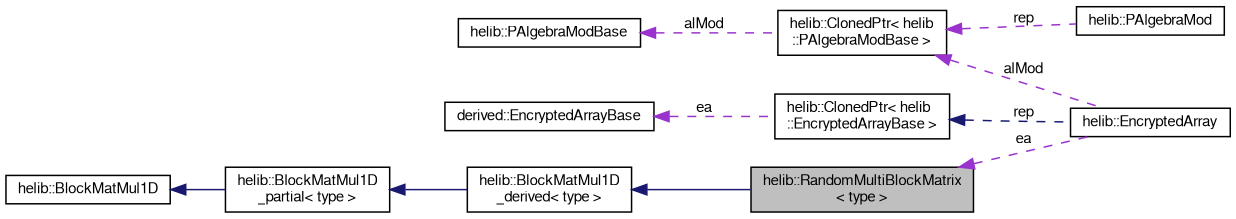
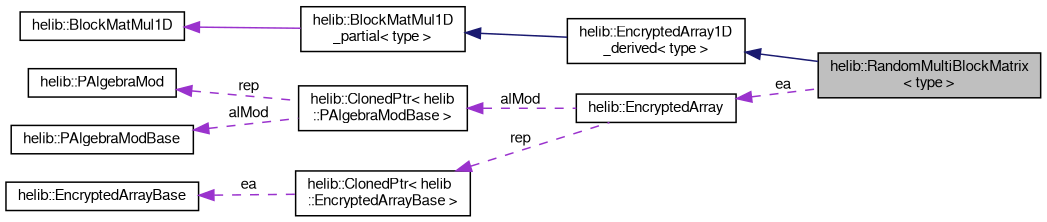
edge "helib::PAlgebraMod" -> "helib::ClonedPtr< helib ::PAlgebraModBase >": reversed
node "derived::EncryptedArrayBase": label "derived::EncryptedArrayBase" -> "helib::EncryptedArrayBase"
edge "helib::EncryptedArray" -> "helib::ClonedPtr< helib ::EncryptedArrayBase >": color midnightblue -> darkorchid3
edge "helib::EncryptedArray" -> "helib::RandomMultiBlockMatrix < type >": reversed
edge "helib::BlockMatMul1D _partial< type >" -> "helib::BlockMatMul1D": color midnightblue -> darkorchid3
node "helib::BlockMatMul1D _derived< type >": label "helib::BlockMatMul1D _derived< type >" -> "helib::EncryptedArray1D _derived< type >"
